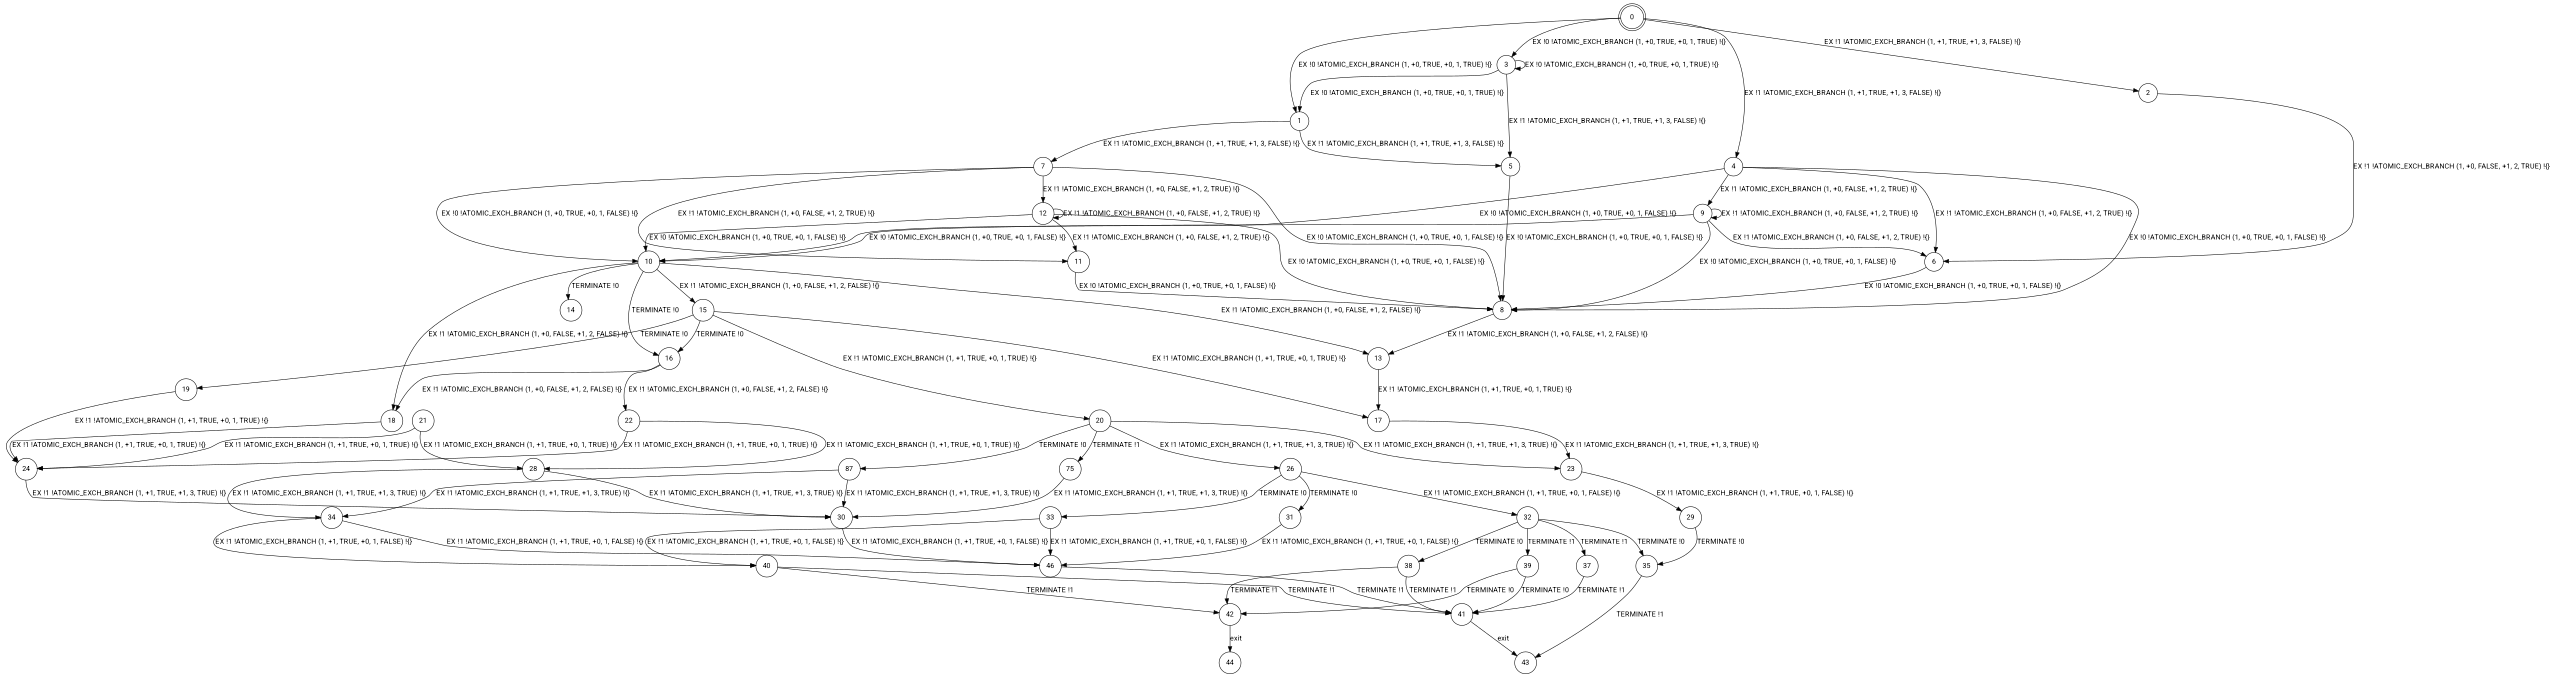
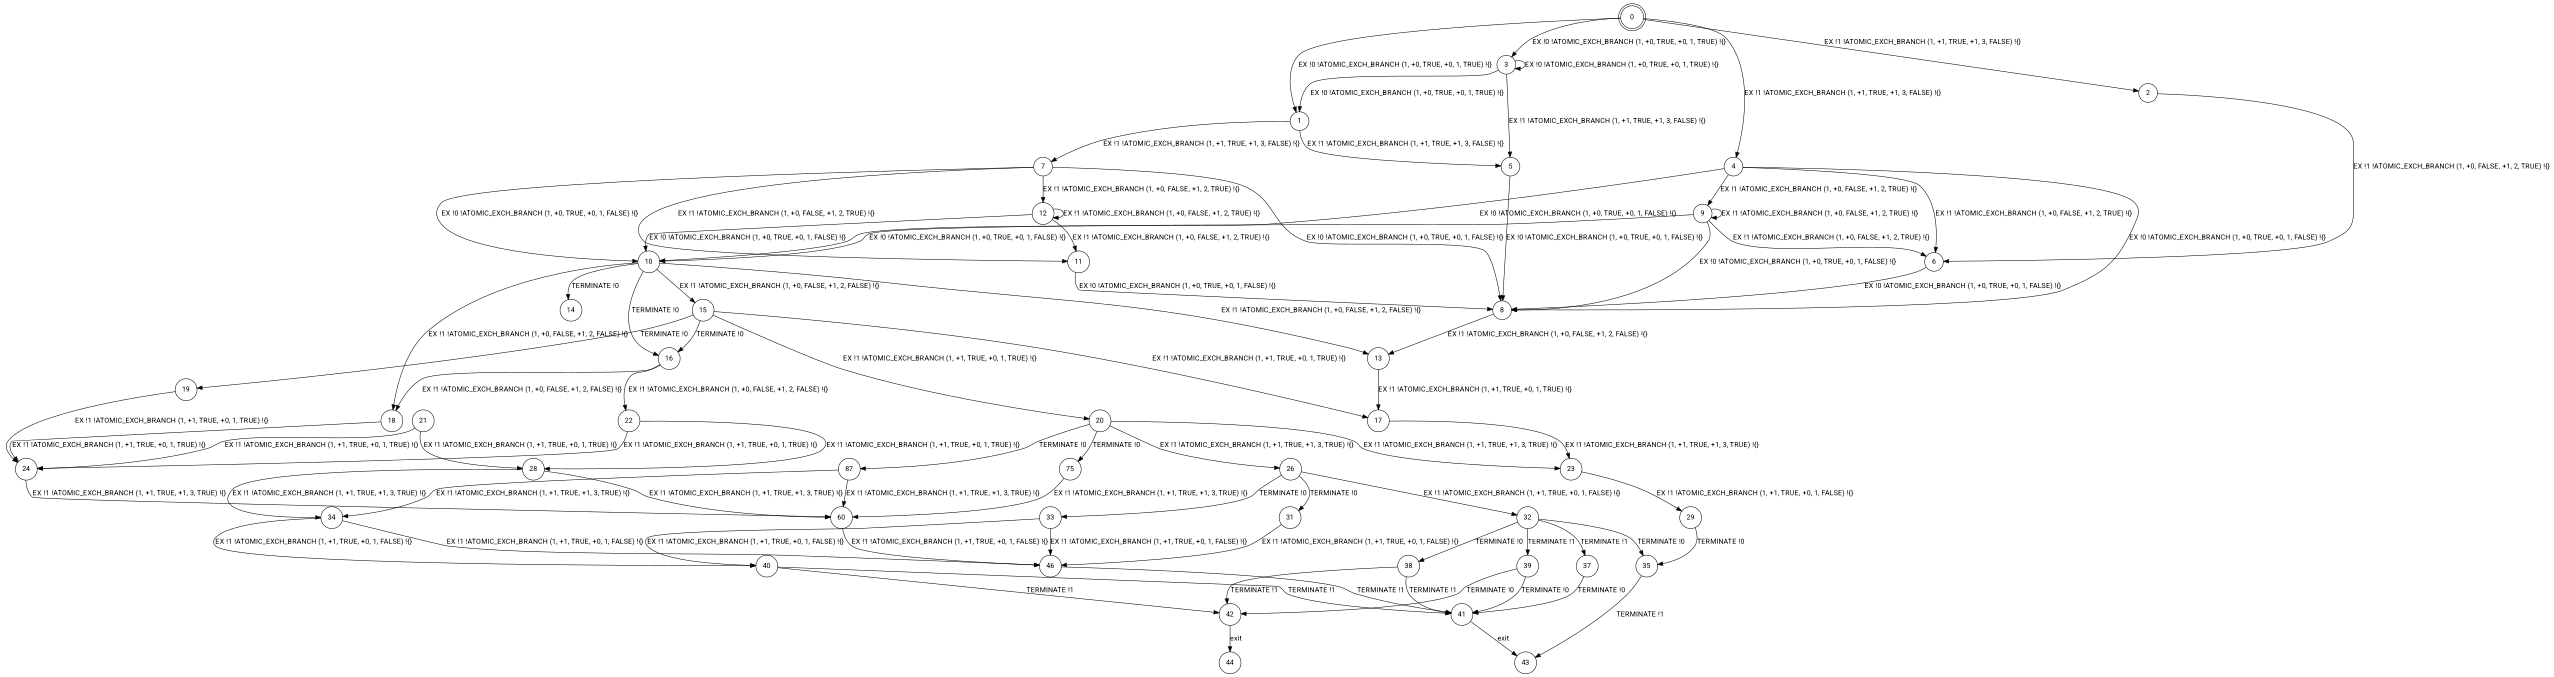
edge "12" -> "8": removed, label "EX !0 !ATOMIC_EXCH_BRANCH (1, +0, TRUE, +0, 1, FALSE) !{}"
edge "20" -> "75": label "TERMINATE !1" -> "TERMINATE !0"
node "30": label "30" -> "60"
edge "37" -> "41": label "TERMINATE !1" -> "TERMINATE !0"
